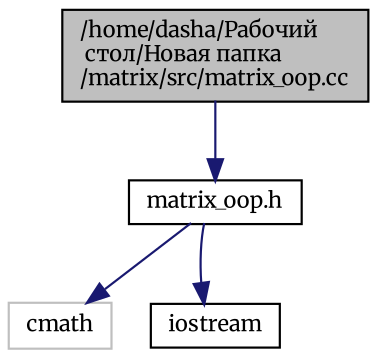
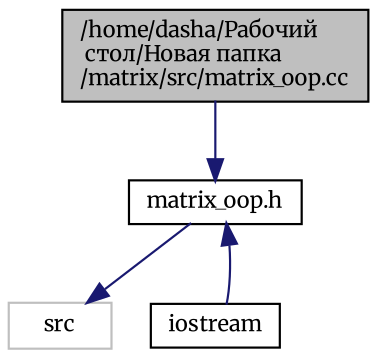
edge "matrix_oop.h" -> "iostream": reversed
node "cmath": label "cmath" -> "src"
